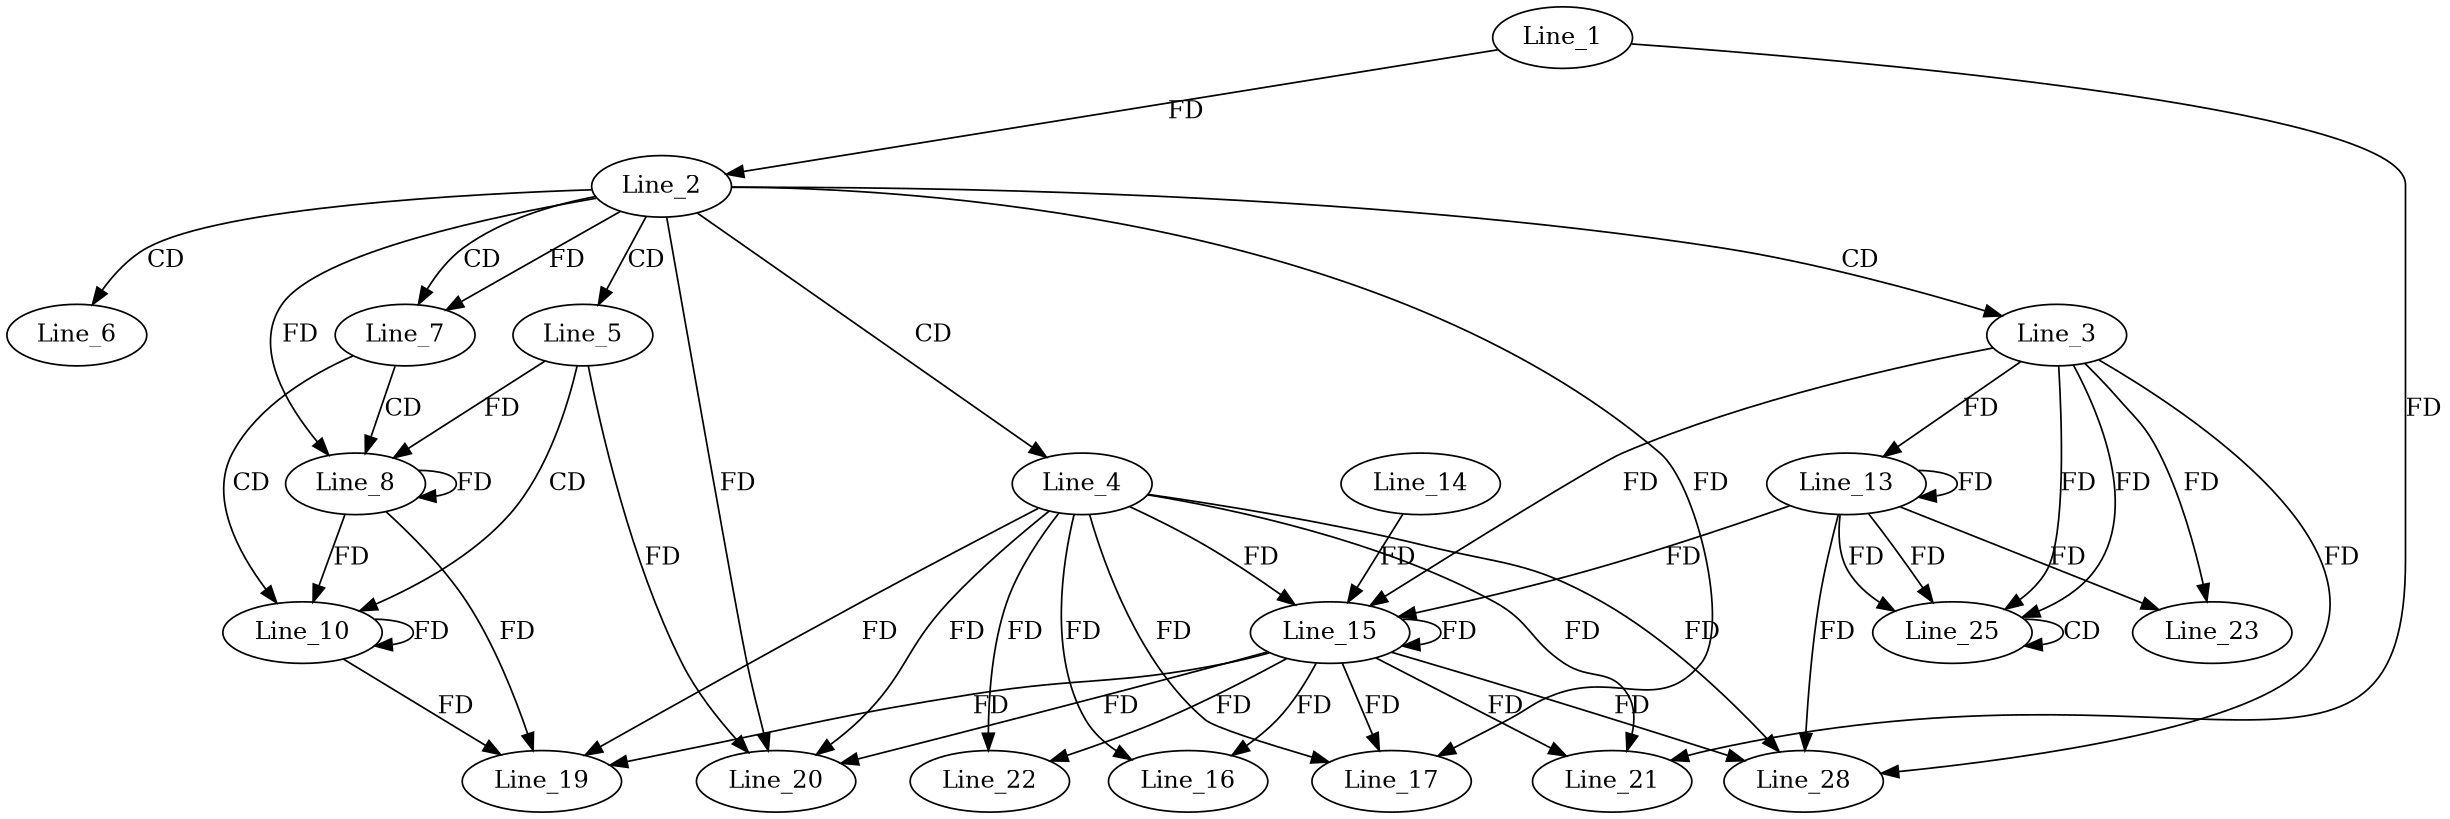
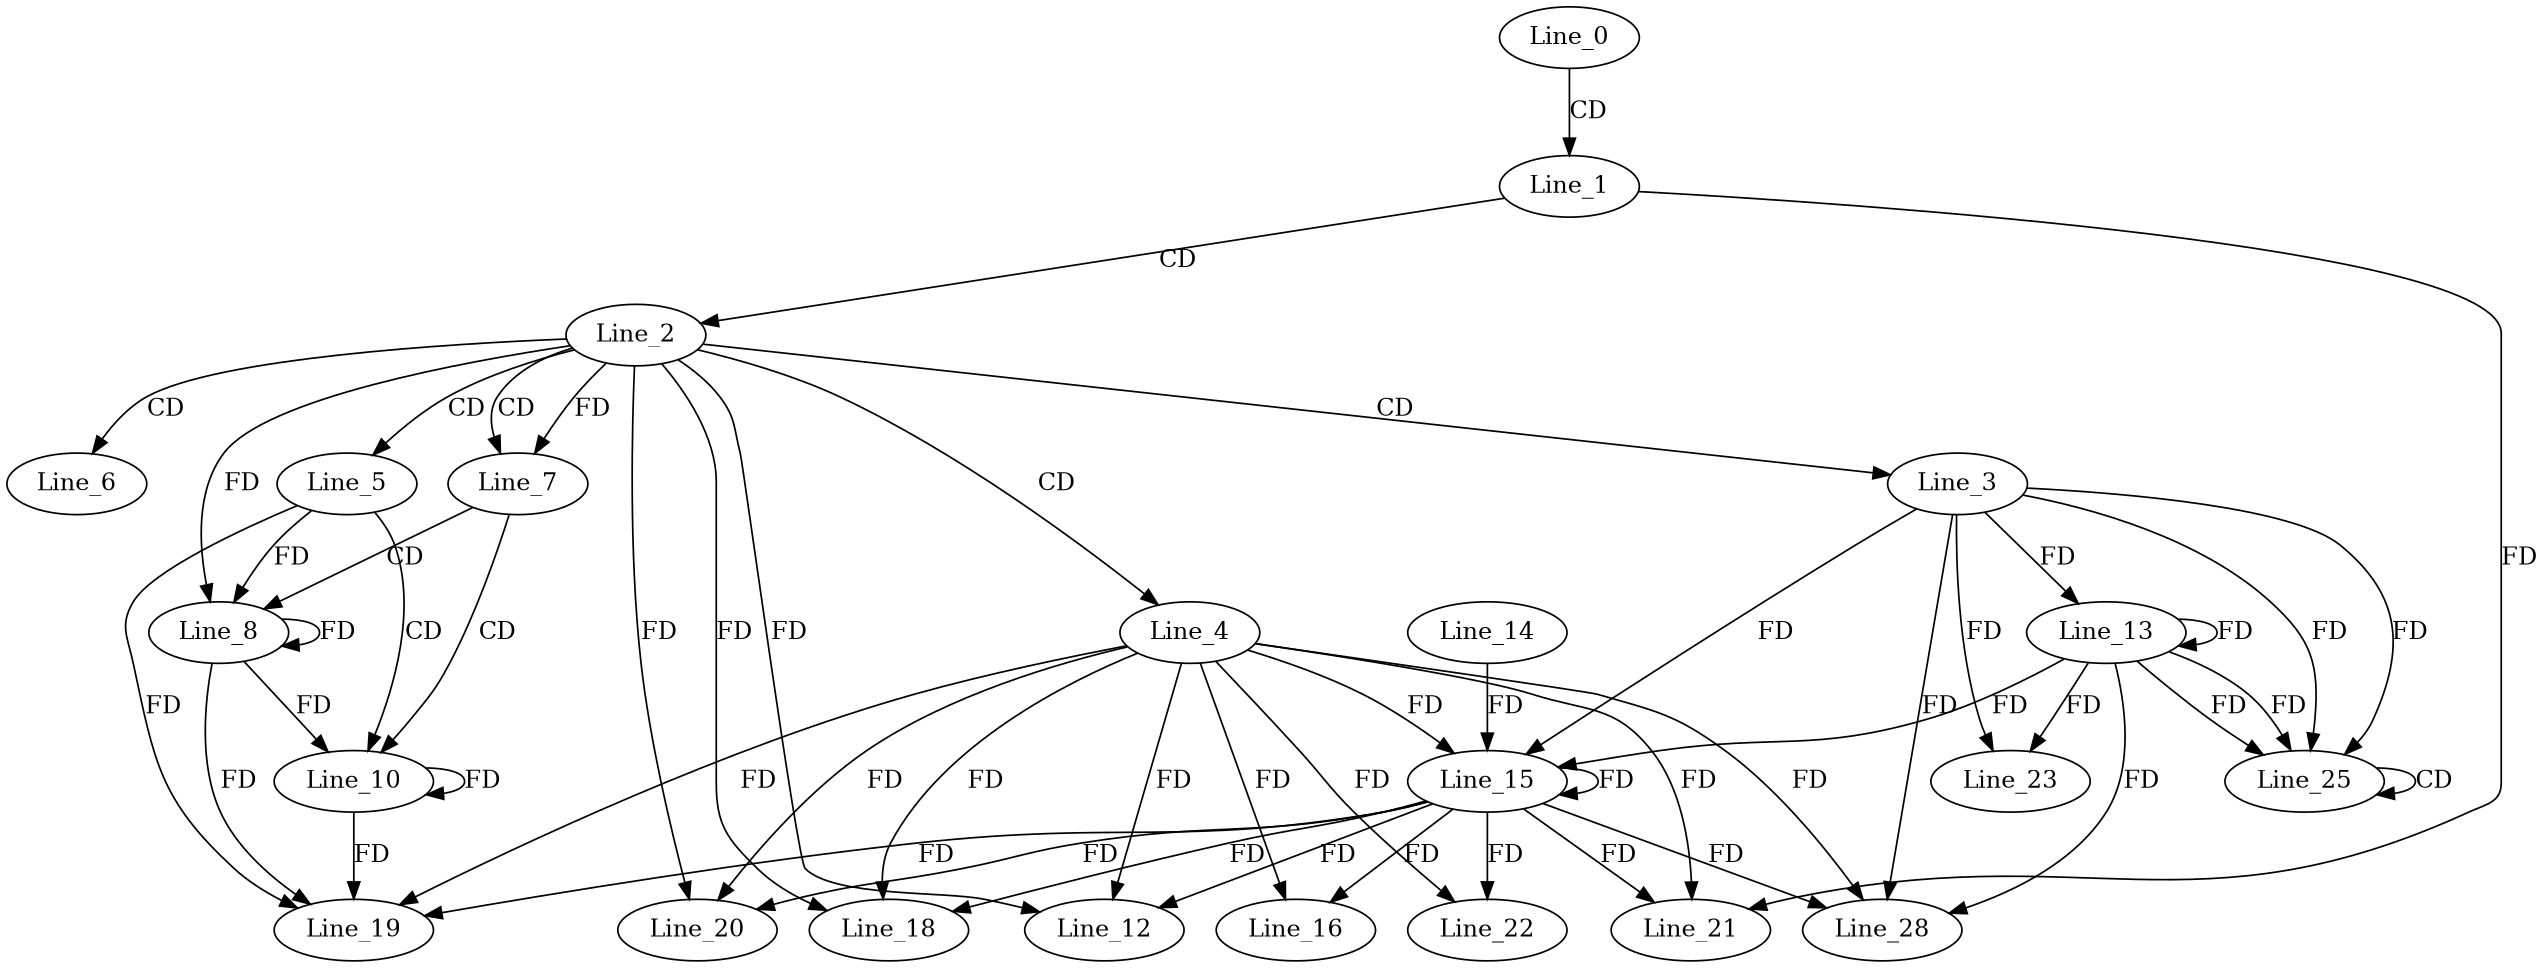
node "Line_0": added
edge "Line_1" -> "Line_2": label "FD" -> "CD"
edge "Line_5" -> "Line_20": now "Line_5" -> "Line_19"
node "Line_17": label "Line_17" -> "Line_12"
node "Line_18": added
